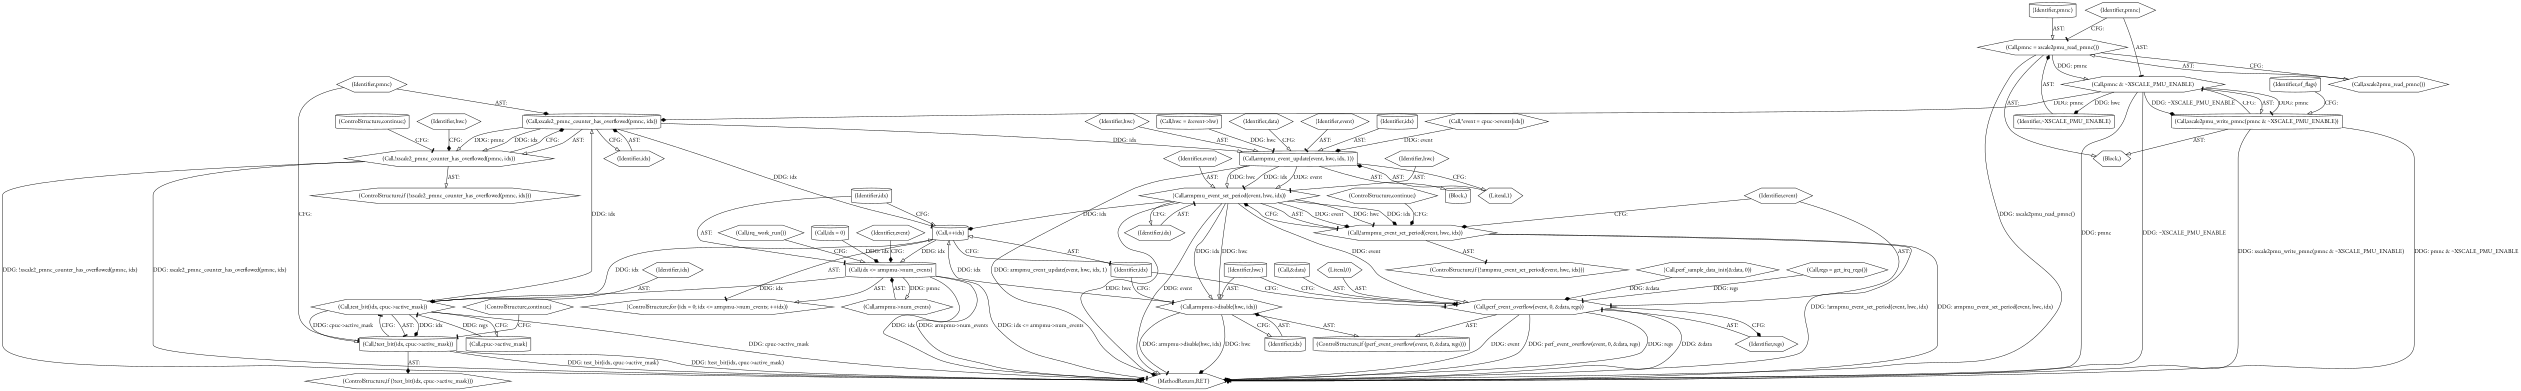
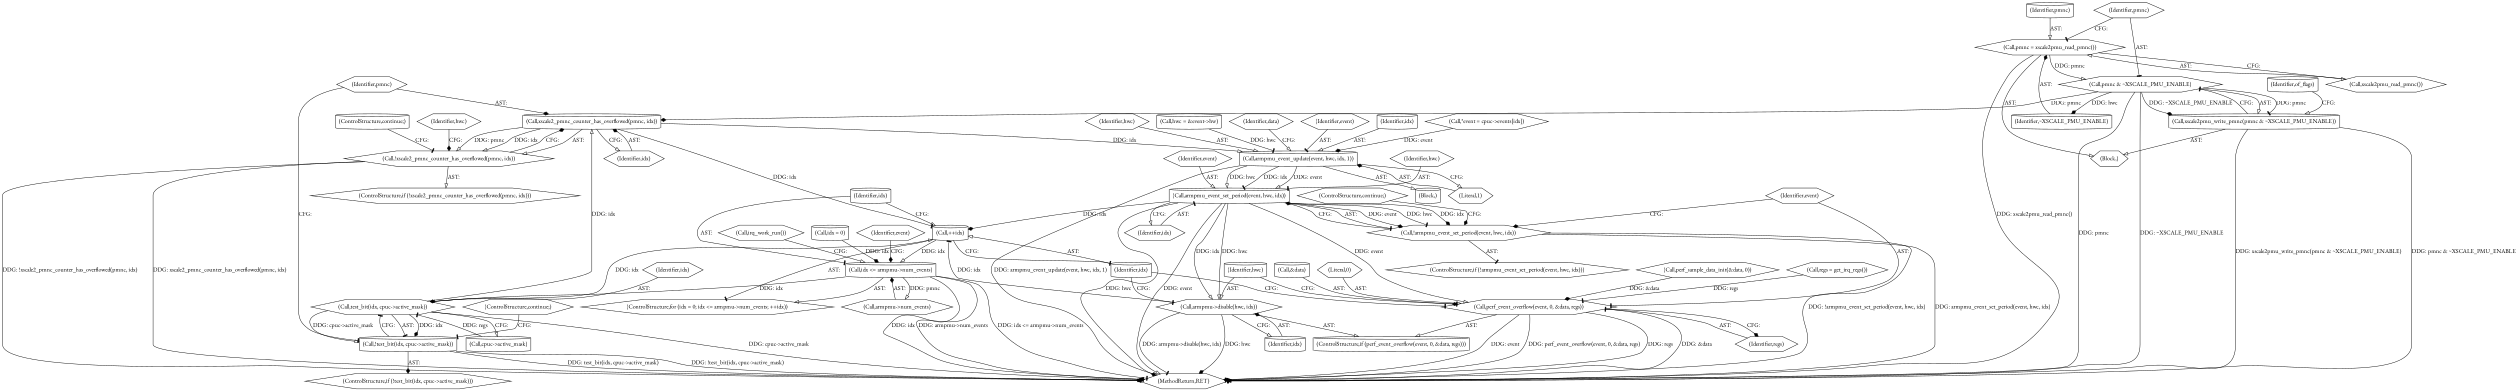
node "(Call,armpmu_event_set_period(event, hwc, idx))": shape hexagon -> cylinder
edge "(Call,armpmu->disable(hwc, idx))" -> "(Call,++idx)": arrowhead onormal -> tee
